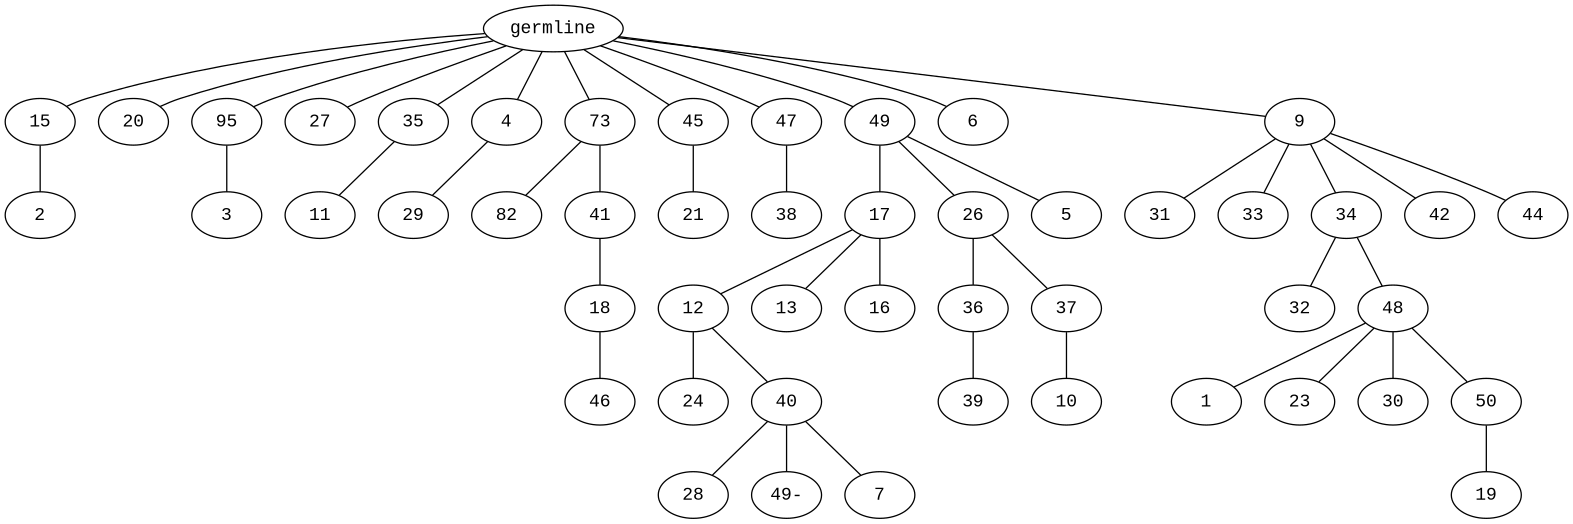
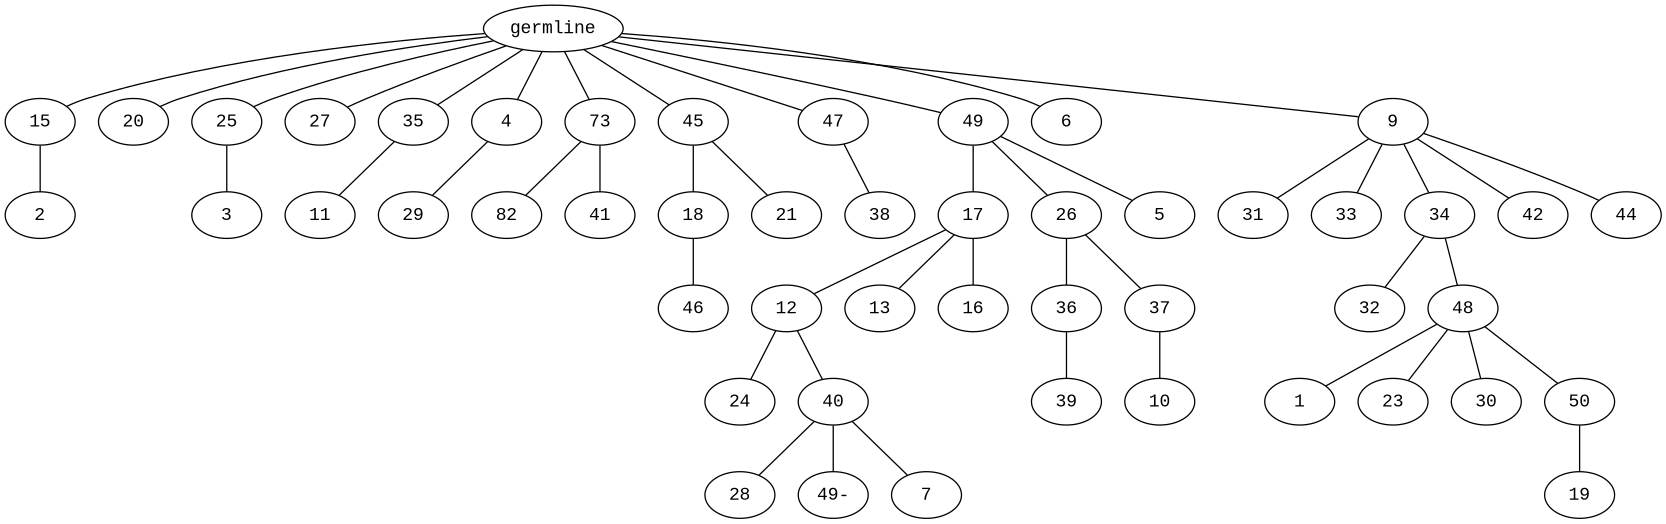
node "95": label "95" -> "25"
edge "41" -- "18": now "45" -- "18"
